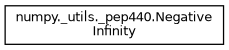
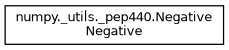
node "numpy._utils._pep440.Negative Infinity": label "numpy._utils._pep440.Negative Infinity" -> "numpy._utils._pep440.Negative Negative"
